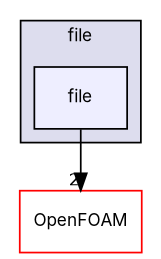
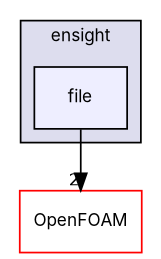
cluster "file": label "file" -> "ensight"
